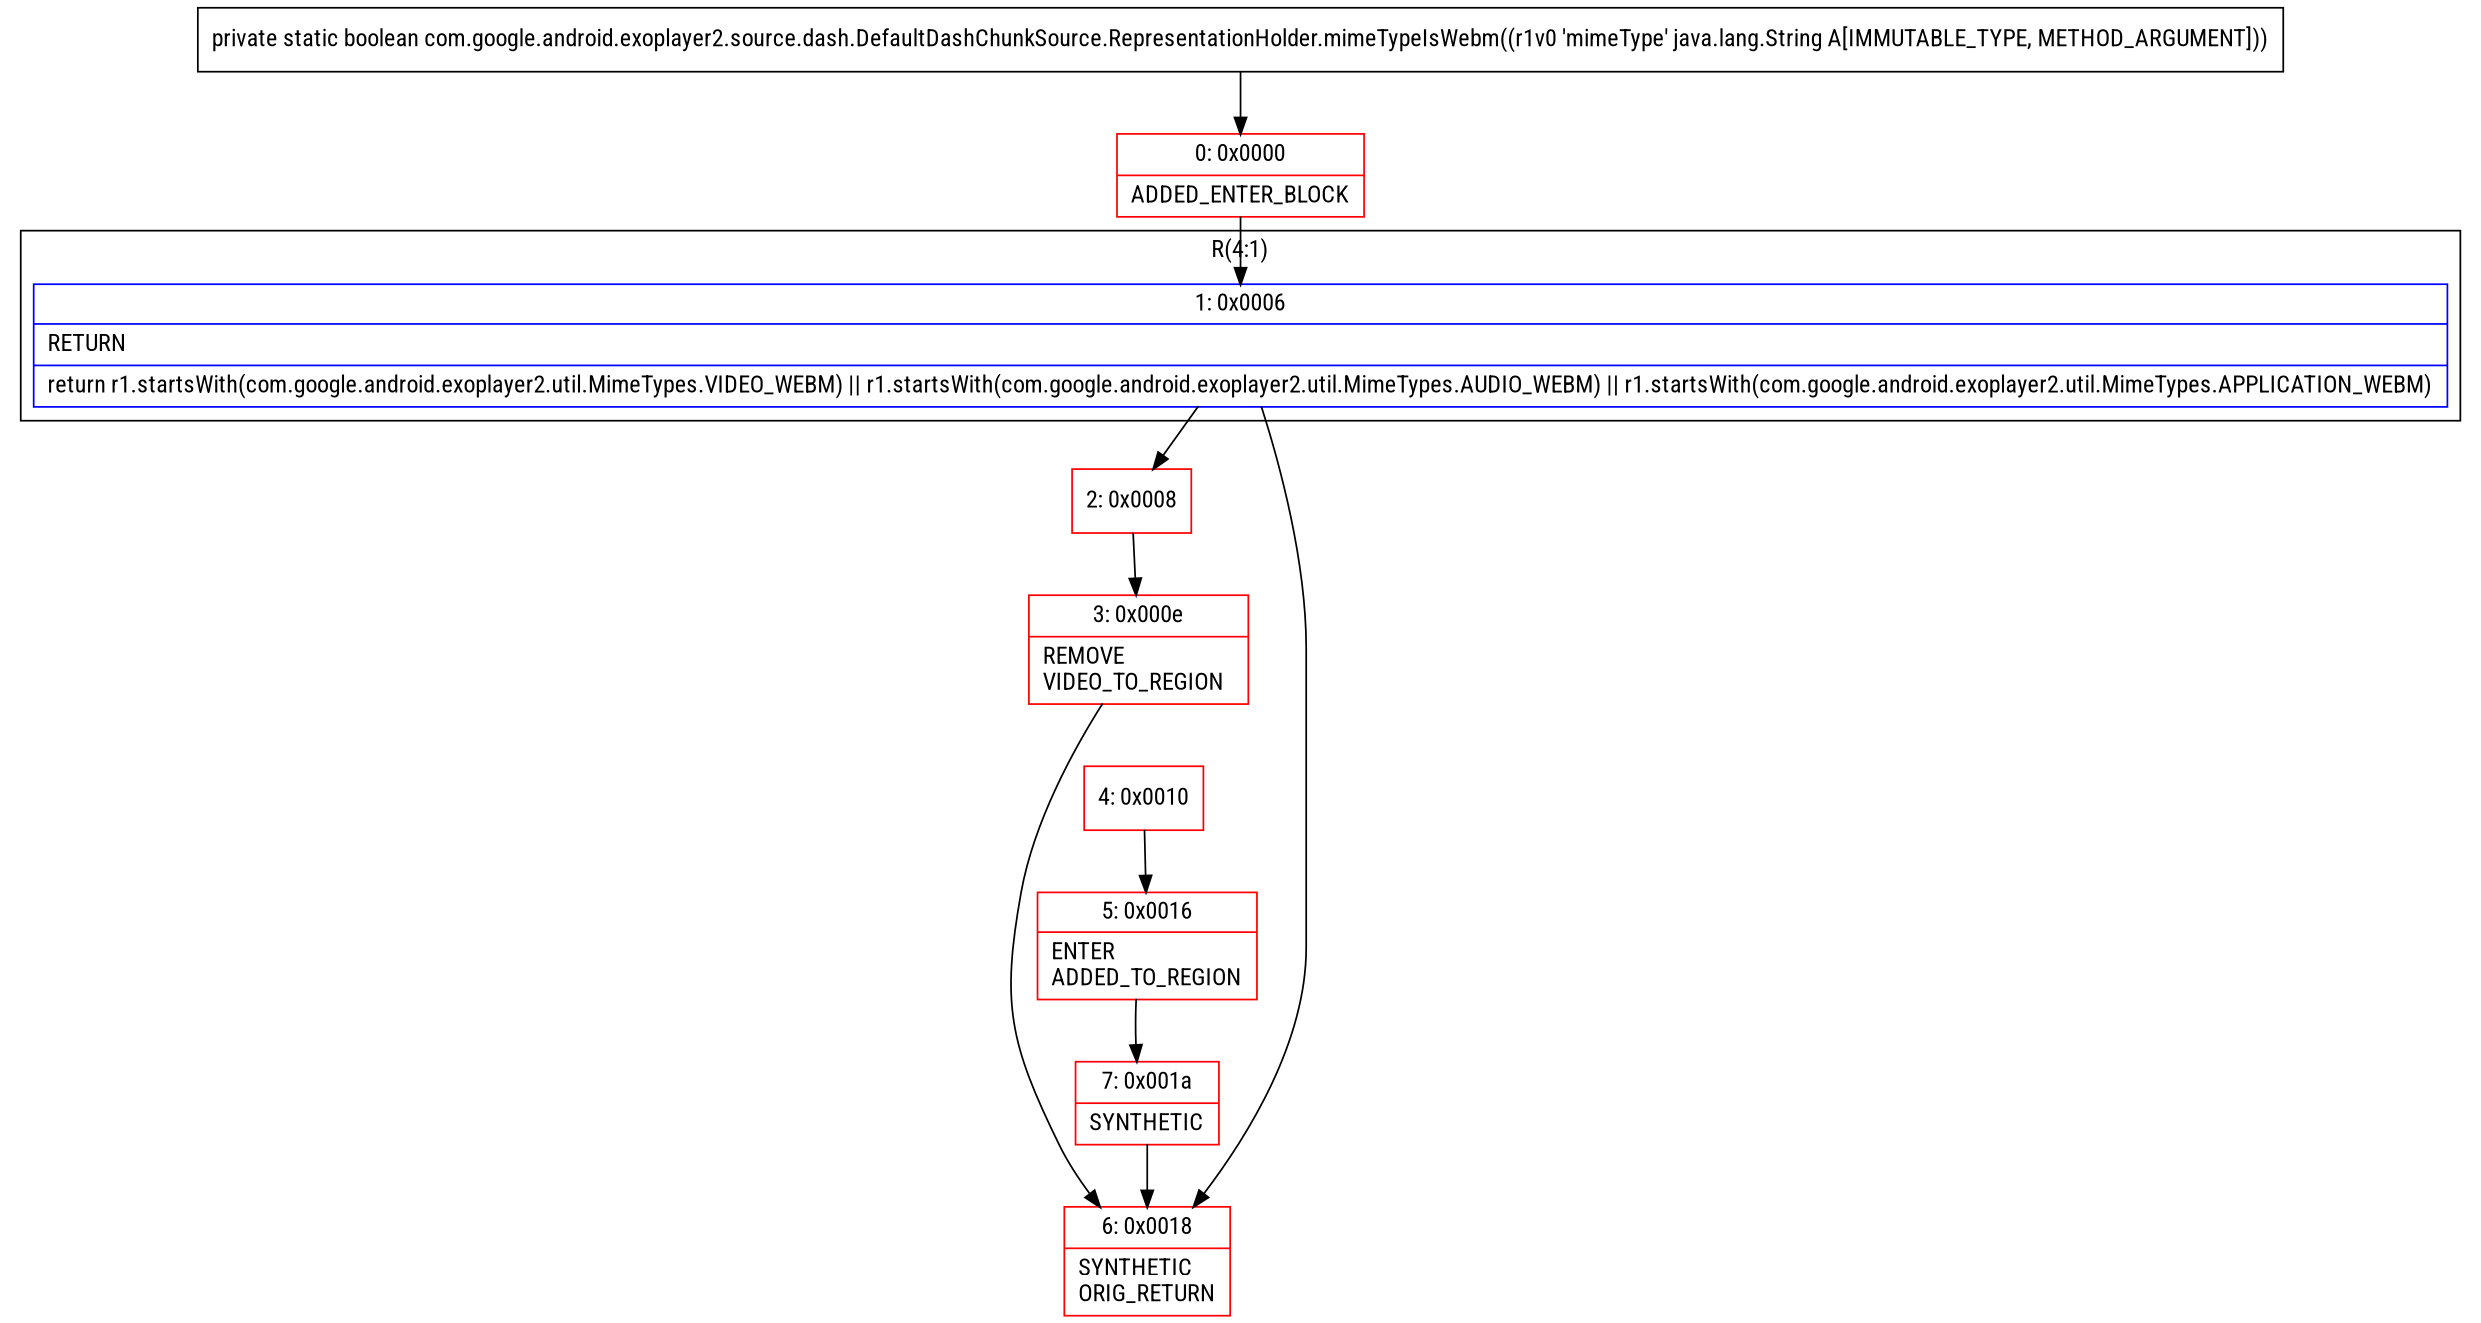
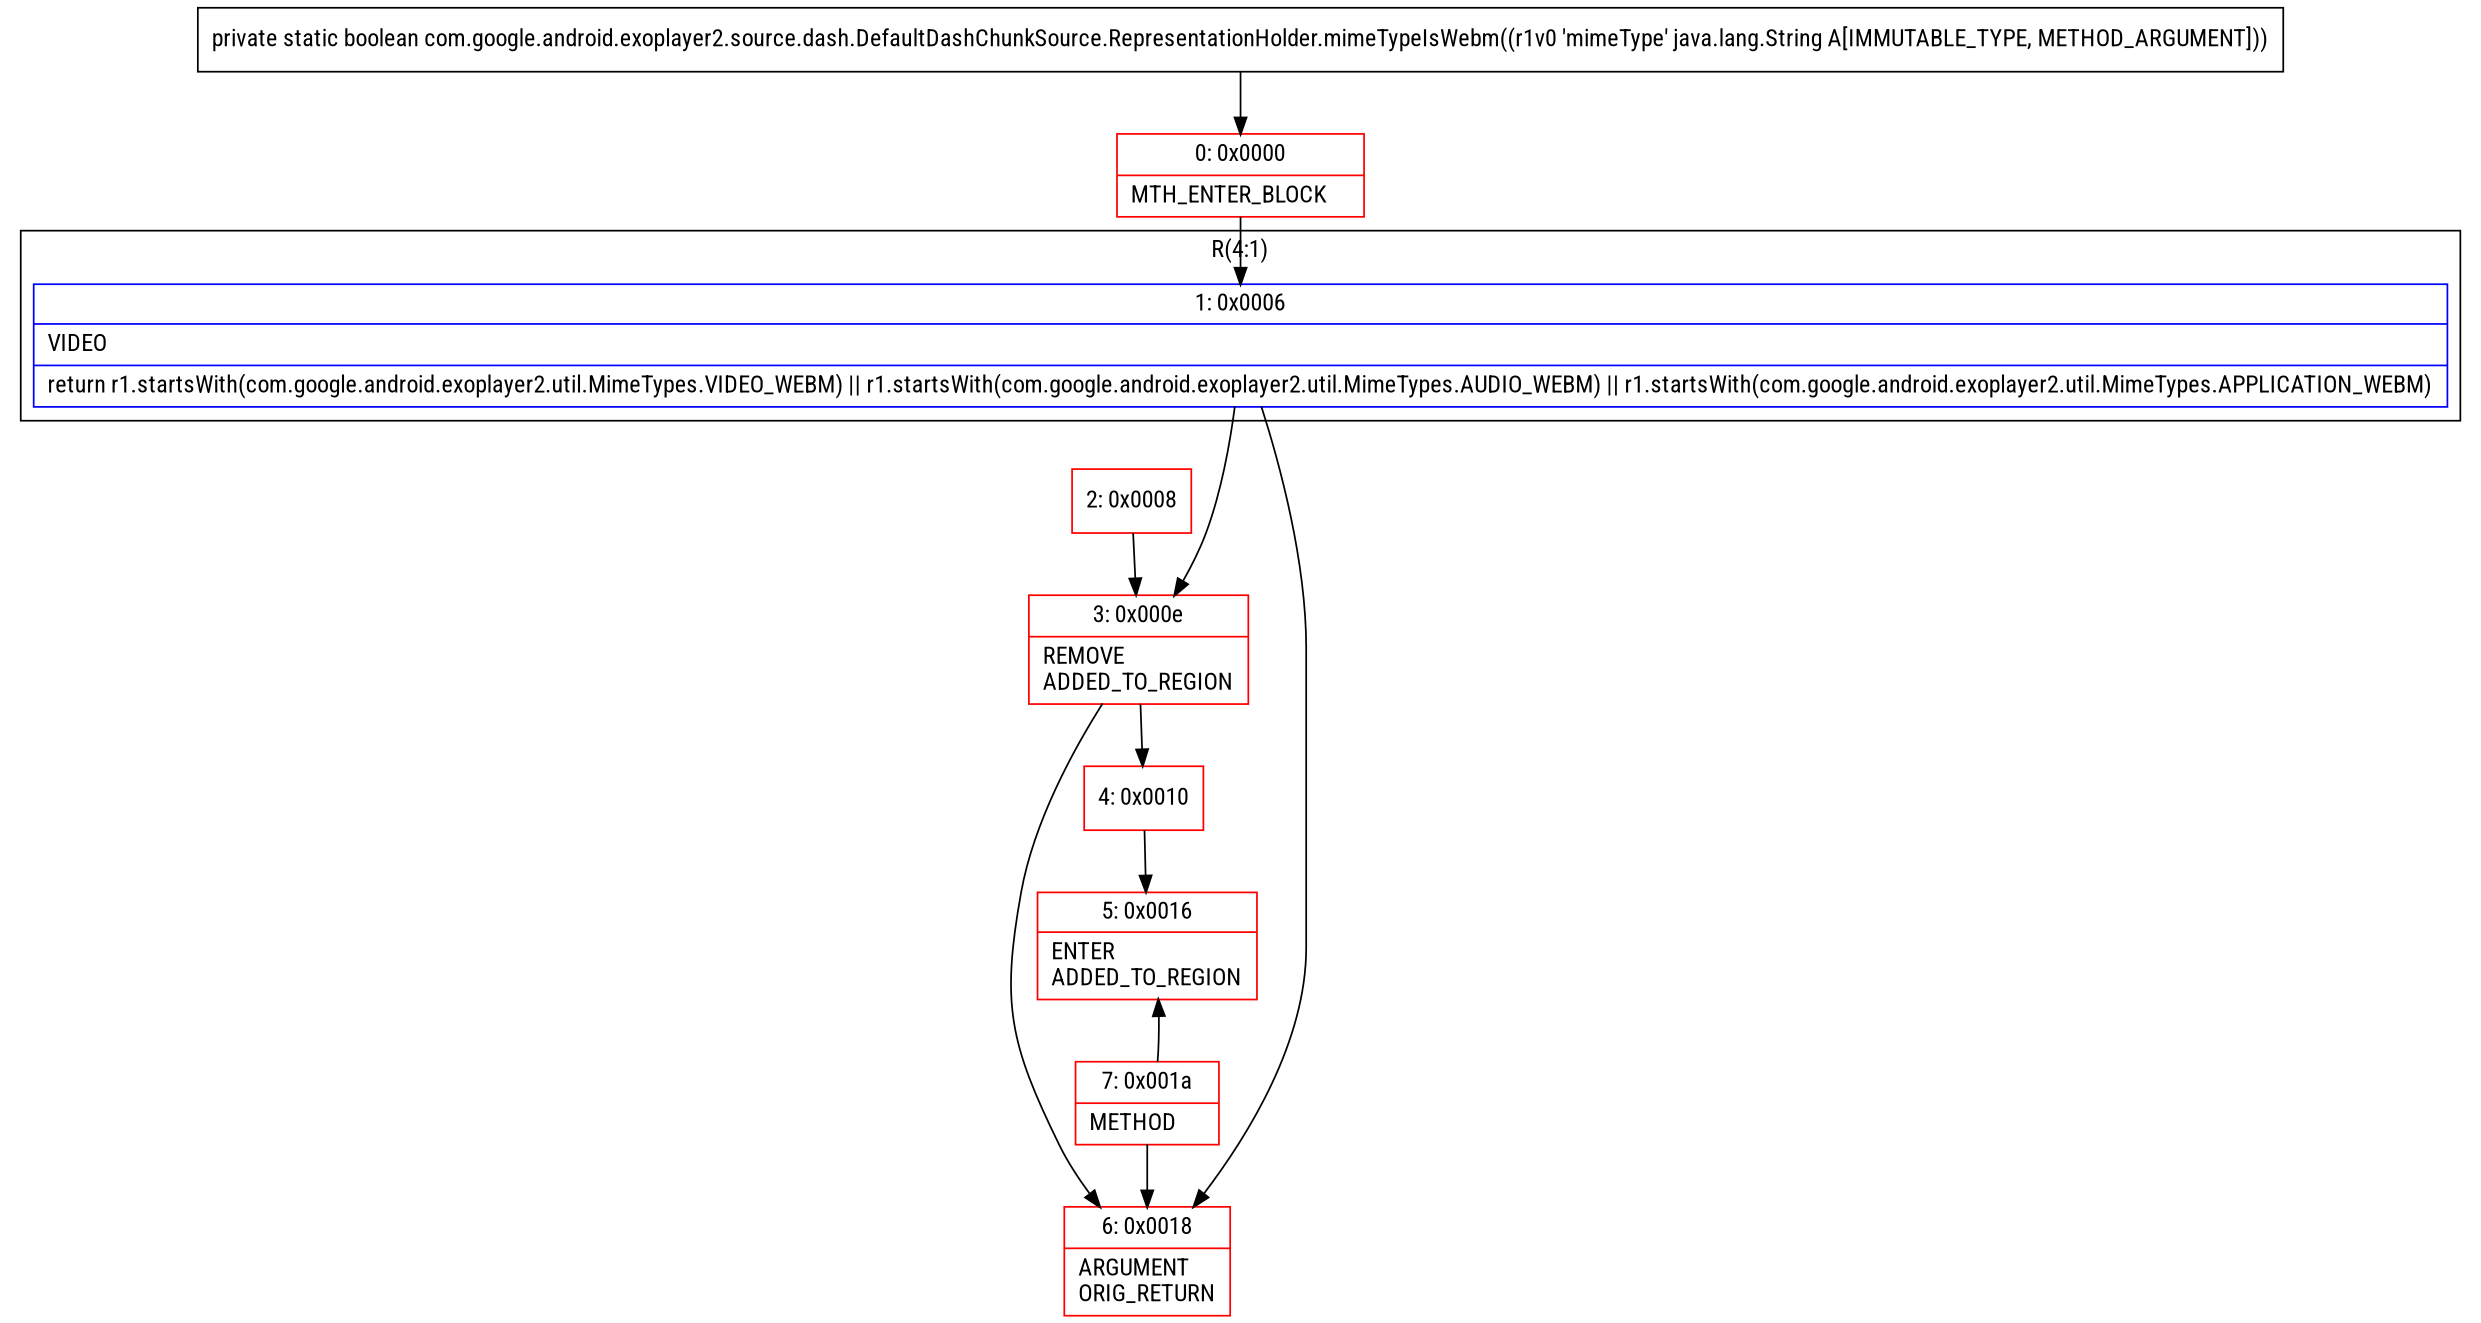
node "0: 0x0000": text "ADDED_ENTER_BLOCK" -> "MTH_ENTER_BLOCK"
node "1: 0x0006": text "RETURN" -> "VIDEO"
edge "1: 0x0006" -> "2: 0x0008": now "1: 0x0006" -> "3: 0x000e"
node "3: 0x000e": text "VIDEO_TO_REGION" -> "ADDED_TO_REGION"
edge "3: 0x000e" -> "4: 0x0010": added
edge "5: 0x0016" -> "7: 0x001a": reversed
node "7: 0x001a": text "SYNTHETIC" -> "METHOD"
node "6: 0x0018": text "SYNTHETIC" -> "ARGUMENT"
